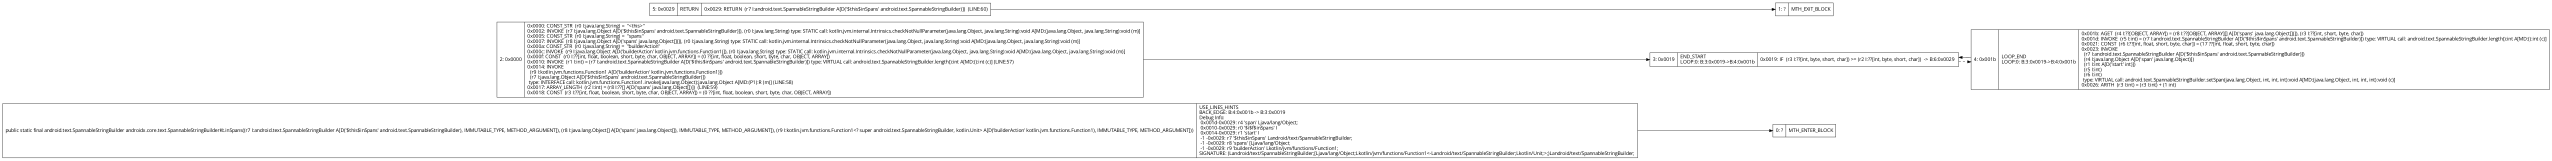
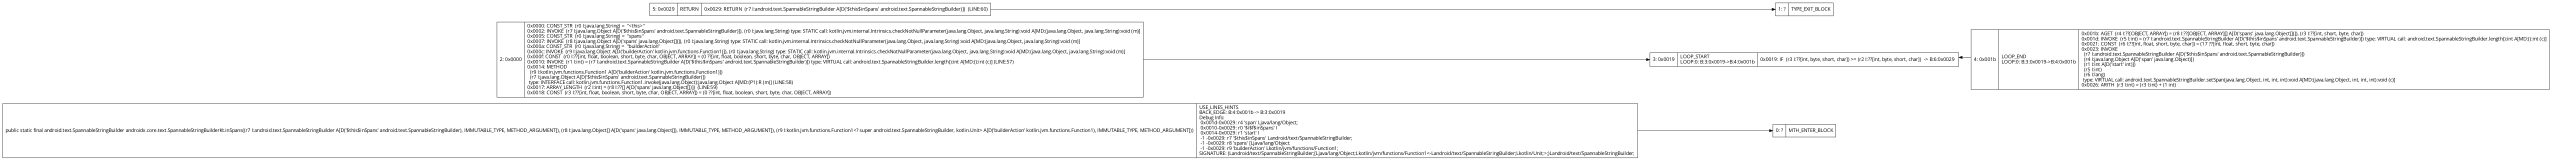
node "1: ?": text "MTH_EXIT_BLOCK" -> "TYPE_EXIT_BLOCK"
node "3: 0x0019": text "END_START" -> "LOOP_START"
edge "3: 0x0019" -> "4: 0x001b": removed
node "2: 0x0000": text "0x0014: INVOKE" -> "0x0014: METHOD"
node "4: 0x001b": text "(r6 I:int)" -> "(r6 I:lang)"
